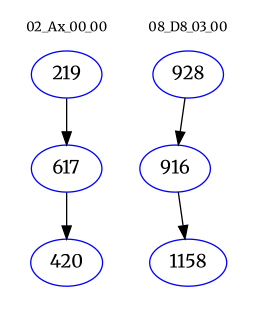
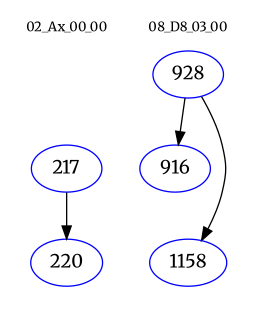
node "219": removed
node "617": label "617" -> "217"
edge "916" -> "1158": now "928" -> "1158"
node "420": label "420" -> "220"
